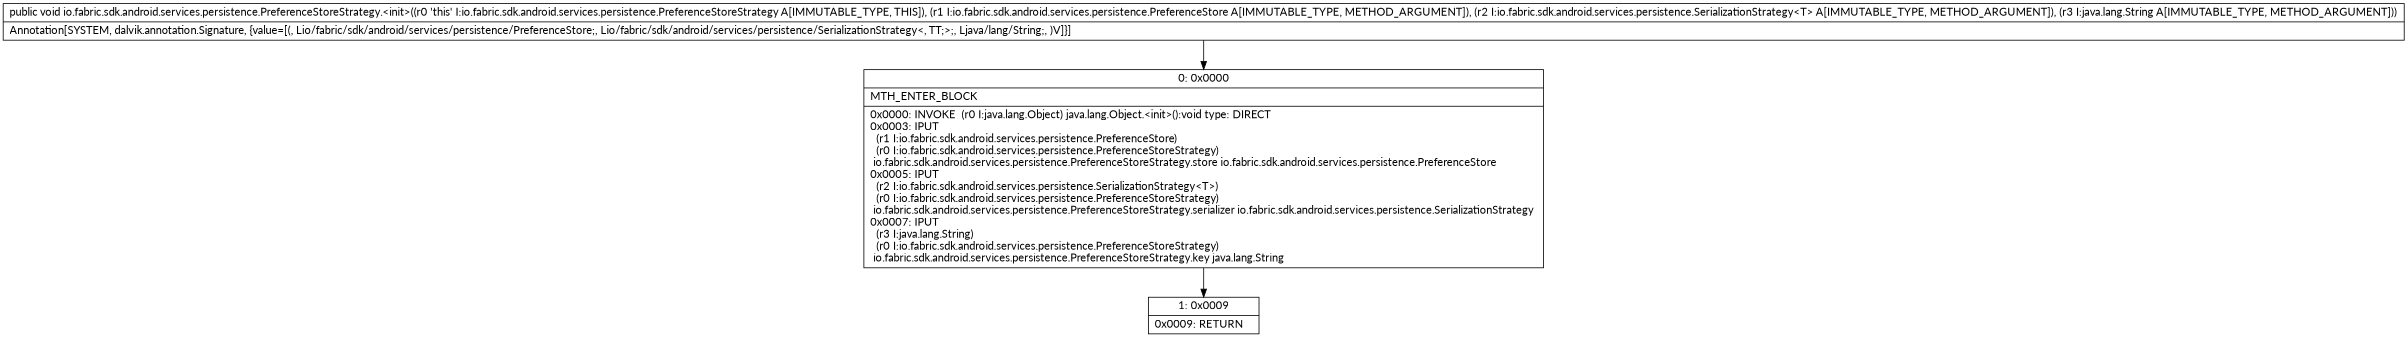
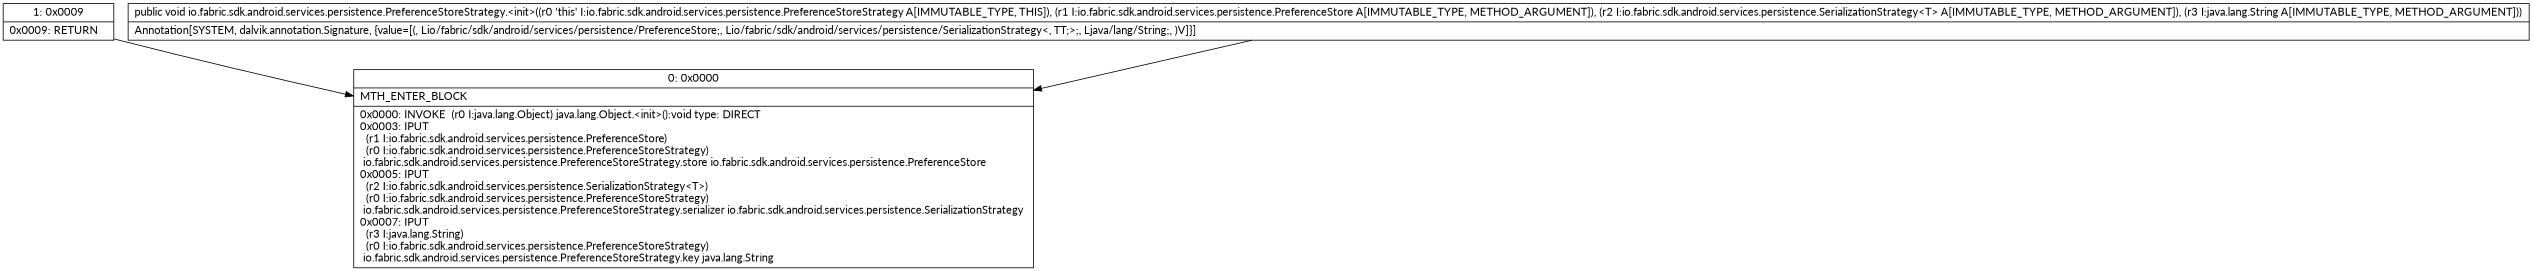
edge "0: 0x0000" -> "1: 0x0009": reversed
